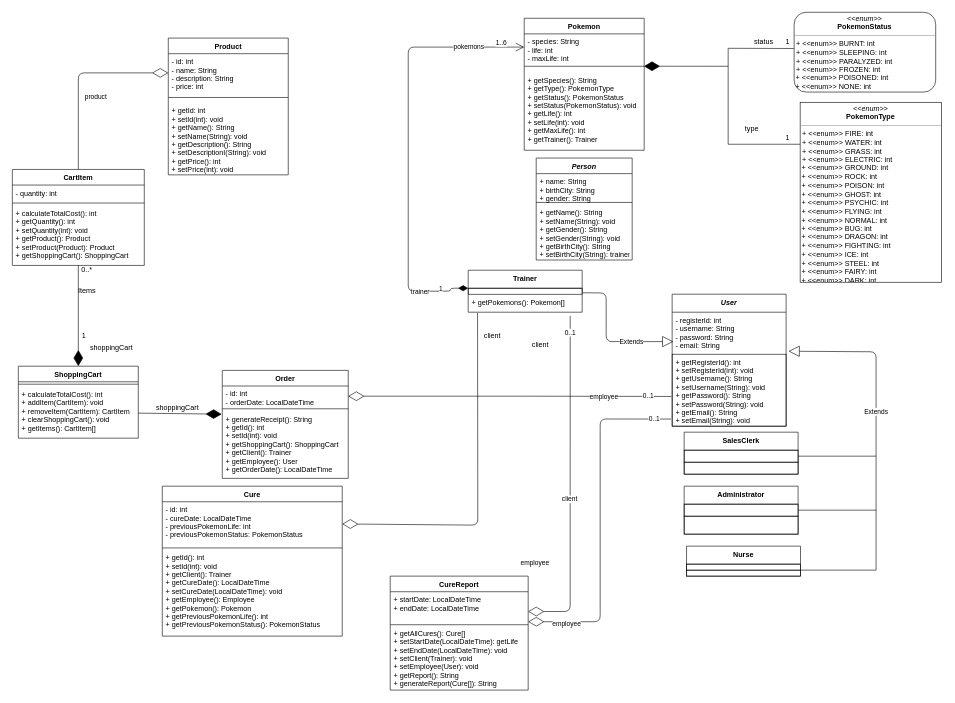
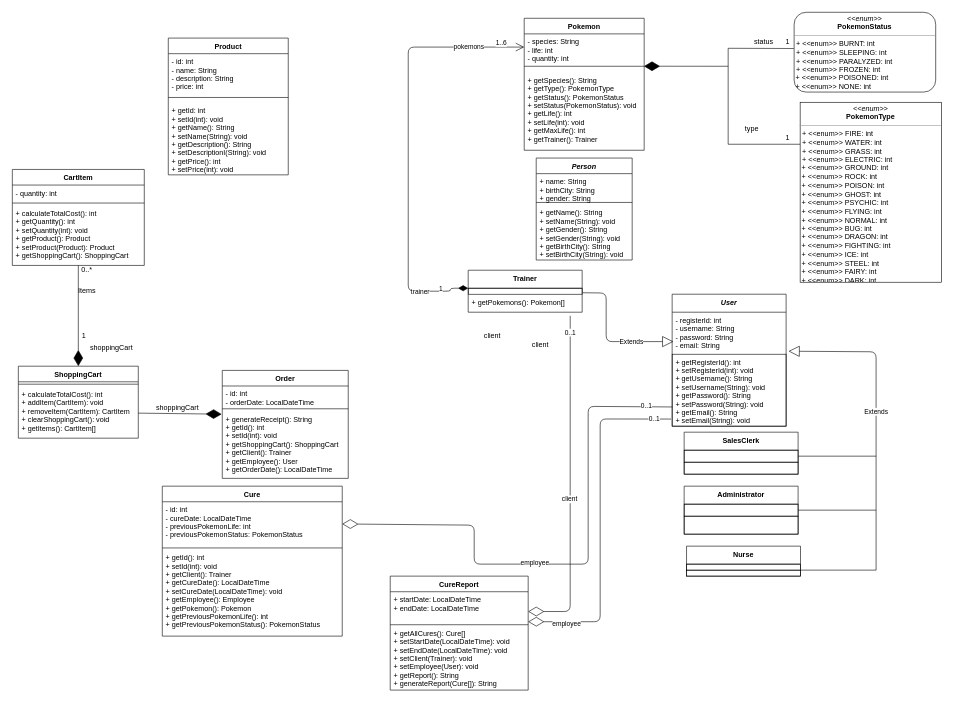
node "- species: String - life: int - maxLife: int": label "- species: String - life: int - maxLife: int" -> "- species: String - life: int - quantity: int"
edge "CartItem" -> "- id: int - name: String - description: String - price: int": removed, label "product"
node "+ getName(): String + setName(String): void + getGender(): String + setGender(String): void + getBirthCity(): String + setBirthCity(String): trainer": label "+ getName(): String + setName(String): void + getGender(): String + setGender(String): void + getBirthCity(): String + setBirthCity(String): trainer" -> "+ getName(): String + setName(String): void + getGender(): String + setGender(String): void + getBirthCity(): String + setBirthCity(String): void"
edge "+ getRegisterId(): int + setRegisterId(int): void + getUsername(): String + setUsername(String): void + getPassword(): String + setPassword(String): void + getEmail(): String + setEmail(String): void" -> "- id: int - orderDate: LocalDateTime": removed, labels "employee", "0..1"
edge "+ getPokemons(): Pokemon[]" -> "- id: int - cureDate: LocalDateTime - previousPokemonLife: int - previousPokemonStatus: PokemonStatus": removed
edge "+ getRegisterId(): int + setRegisterId(int): void + getUsername(): String + setUsername(String): void + getPassword(): String + setPassword(String): void + getEmail(): String + setEmail(String): void" -> "- id: int - cureDate: LocalDateTime - previousPokemonLife: int - previousPokemonStatus: PokemonStatus": added, label "0..1"
node "+ getAllCures(): Cure[] + setStartDate(LocalDateTime): getLife + setEndDate(LocalDateTime): void + setClient(Trainer): void + setEmployee(User): void + getReport(): String + generateReport(Cure[]): String": label "+ getAllCures(): Cure[] + setStartDate(LocalDateTime): getLife + setEndDate(LocalDateTime): void + setClient(Trainer): void + setEmployee(User): void + getReport(): String + generateReport(Cure[]): String" -> "+ getAllCures(): Cure[] + setStartDate(LocalDateTime): void + setEndDate(LocalDateTime): void + setClient(Trainer): void + setEmployee(User): void + getReport(): String + generateReport(Cure[]): String"
